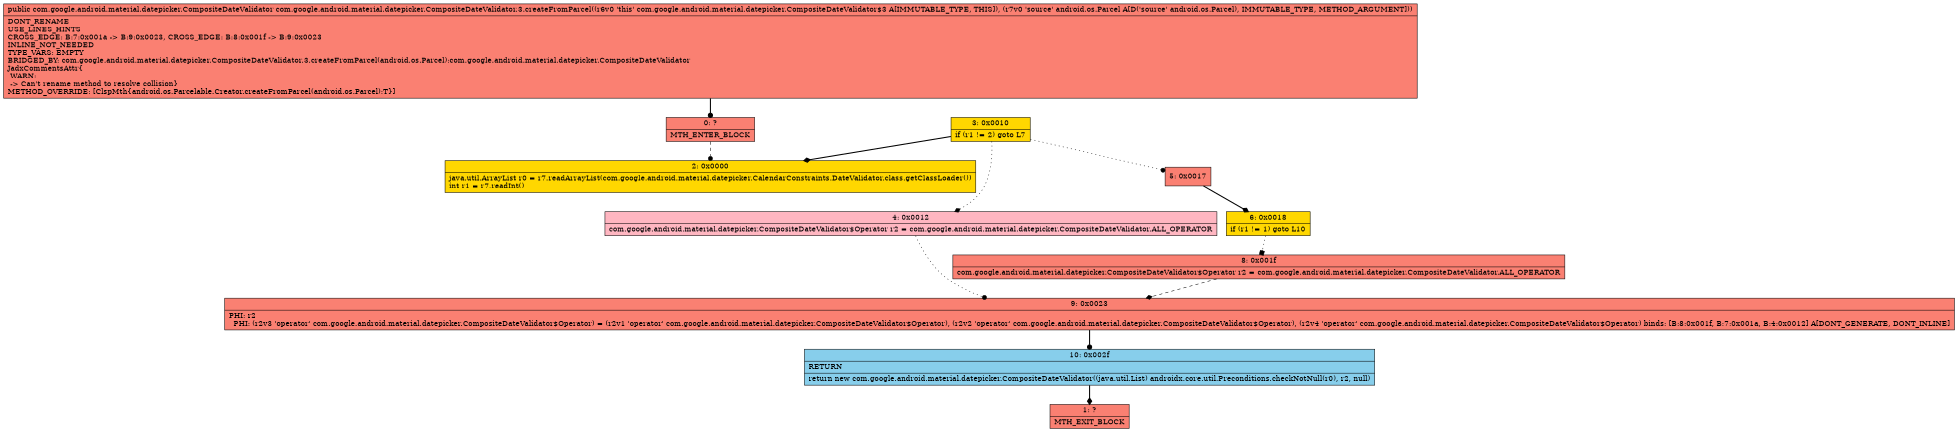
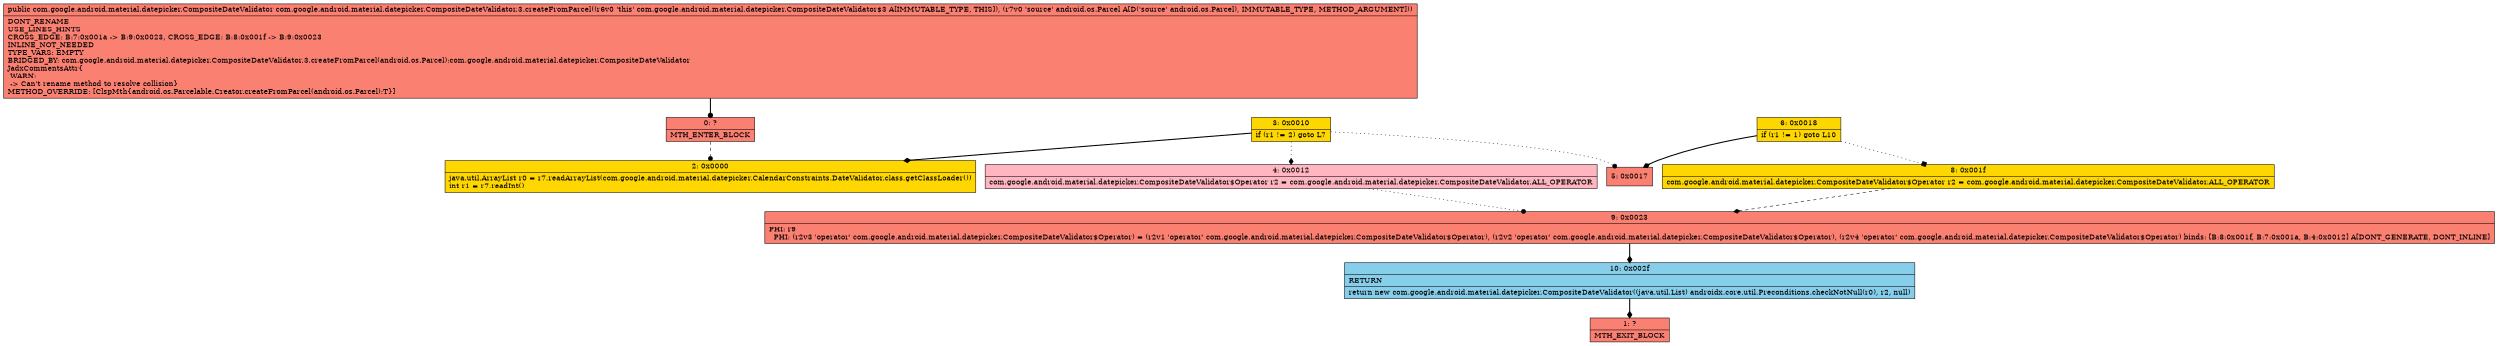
edge "5: 0x0017" -> "6: 0x0018": reversed
node "8: 0x001f": fillcolor salmon -> gold
node "9: 0x0023": text "PHI: r2" -> "PHI: r9"
edge "9: 0x0023" -> "10: 0x002f": arrowhead dot -> diamond
